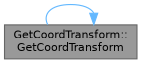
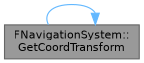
node "GetCoordTransform:: GetCoordTransform": label "GetCoordTransform:: GetCoordTransform" -> "FNavigationSystem:: GetCoordTransform"
